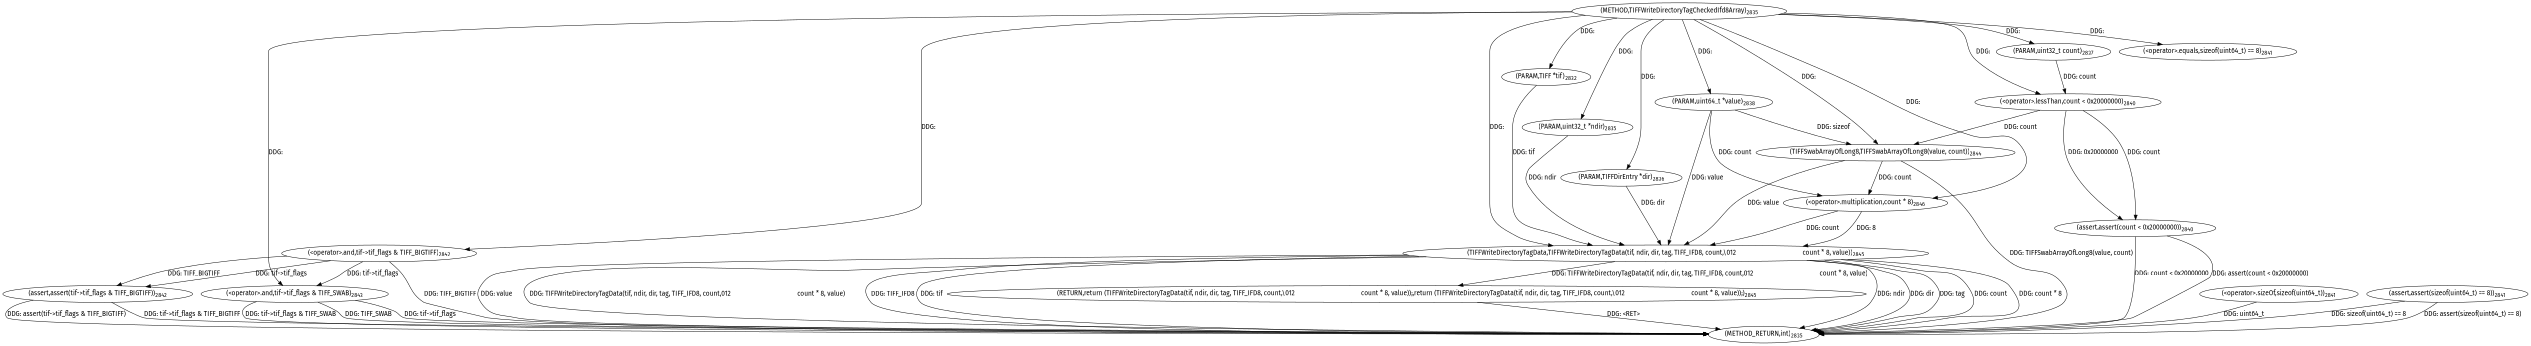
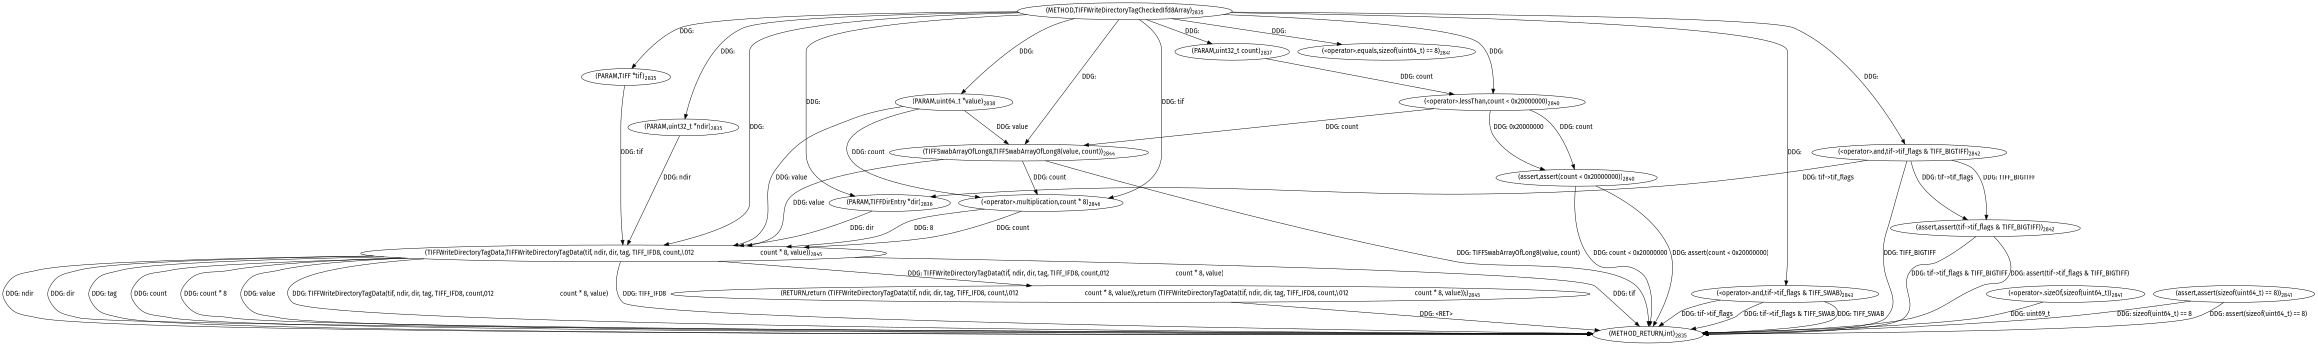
node "(PARAM,TIFF *tif)": text "2832" -> "2835"
edge "(METHOD,TIFFWriteDirectoryTagCheckedIfd8Array)" -> "(<operator>.multiplication,count * 8)": label "DDG: " -> "DDG: tif"
edge "(PARAM,uint64_t *value)" -> "(TIFFSwabArrayOfLong8,TIFFSwabArrayOfLong8(value, count))": label "DDG: sizeof" -> "DDG: value"
edge "(<operator>.and,tif->tif_flags & TIFF_BIGTIFF)" -> "(<operator>.and,tif->tif_flags & TIFF_SWAB)": now "(<operator>.and,tif->tif_flags & TIFF_BIGTIFF)" -> "(PARAM,TIFFDirEntry *dir)"
edge "(<operator>.sizeOf,sizeof(uint64_t))" -> "(METHOD_RETURN,int)": label "DDG: uint64_t" -> "DDG: uint69_t"
